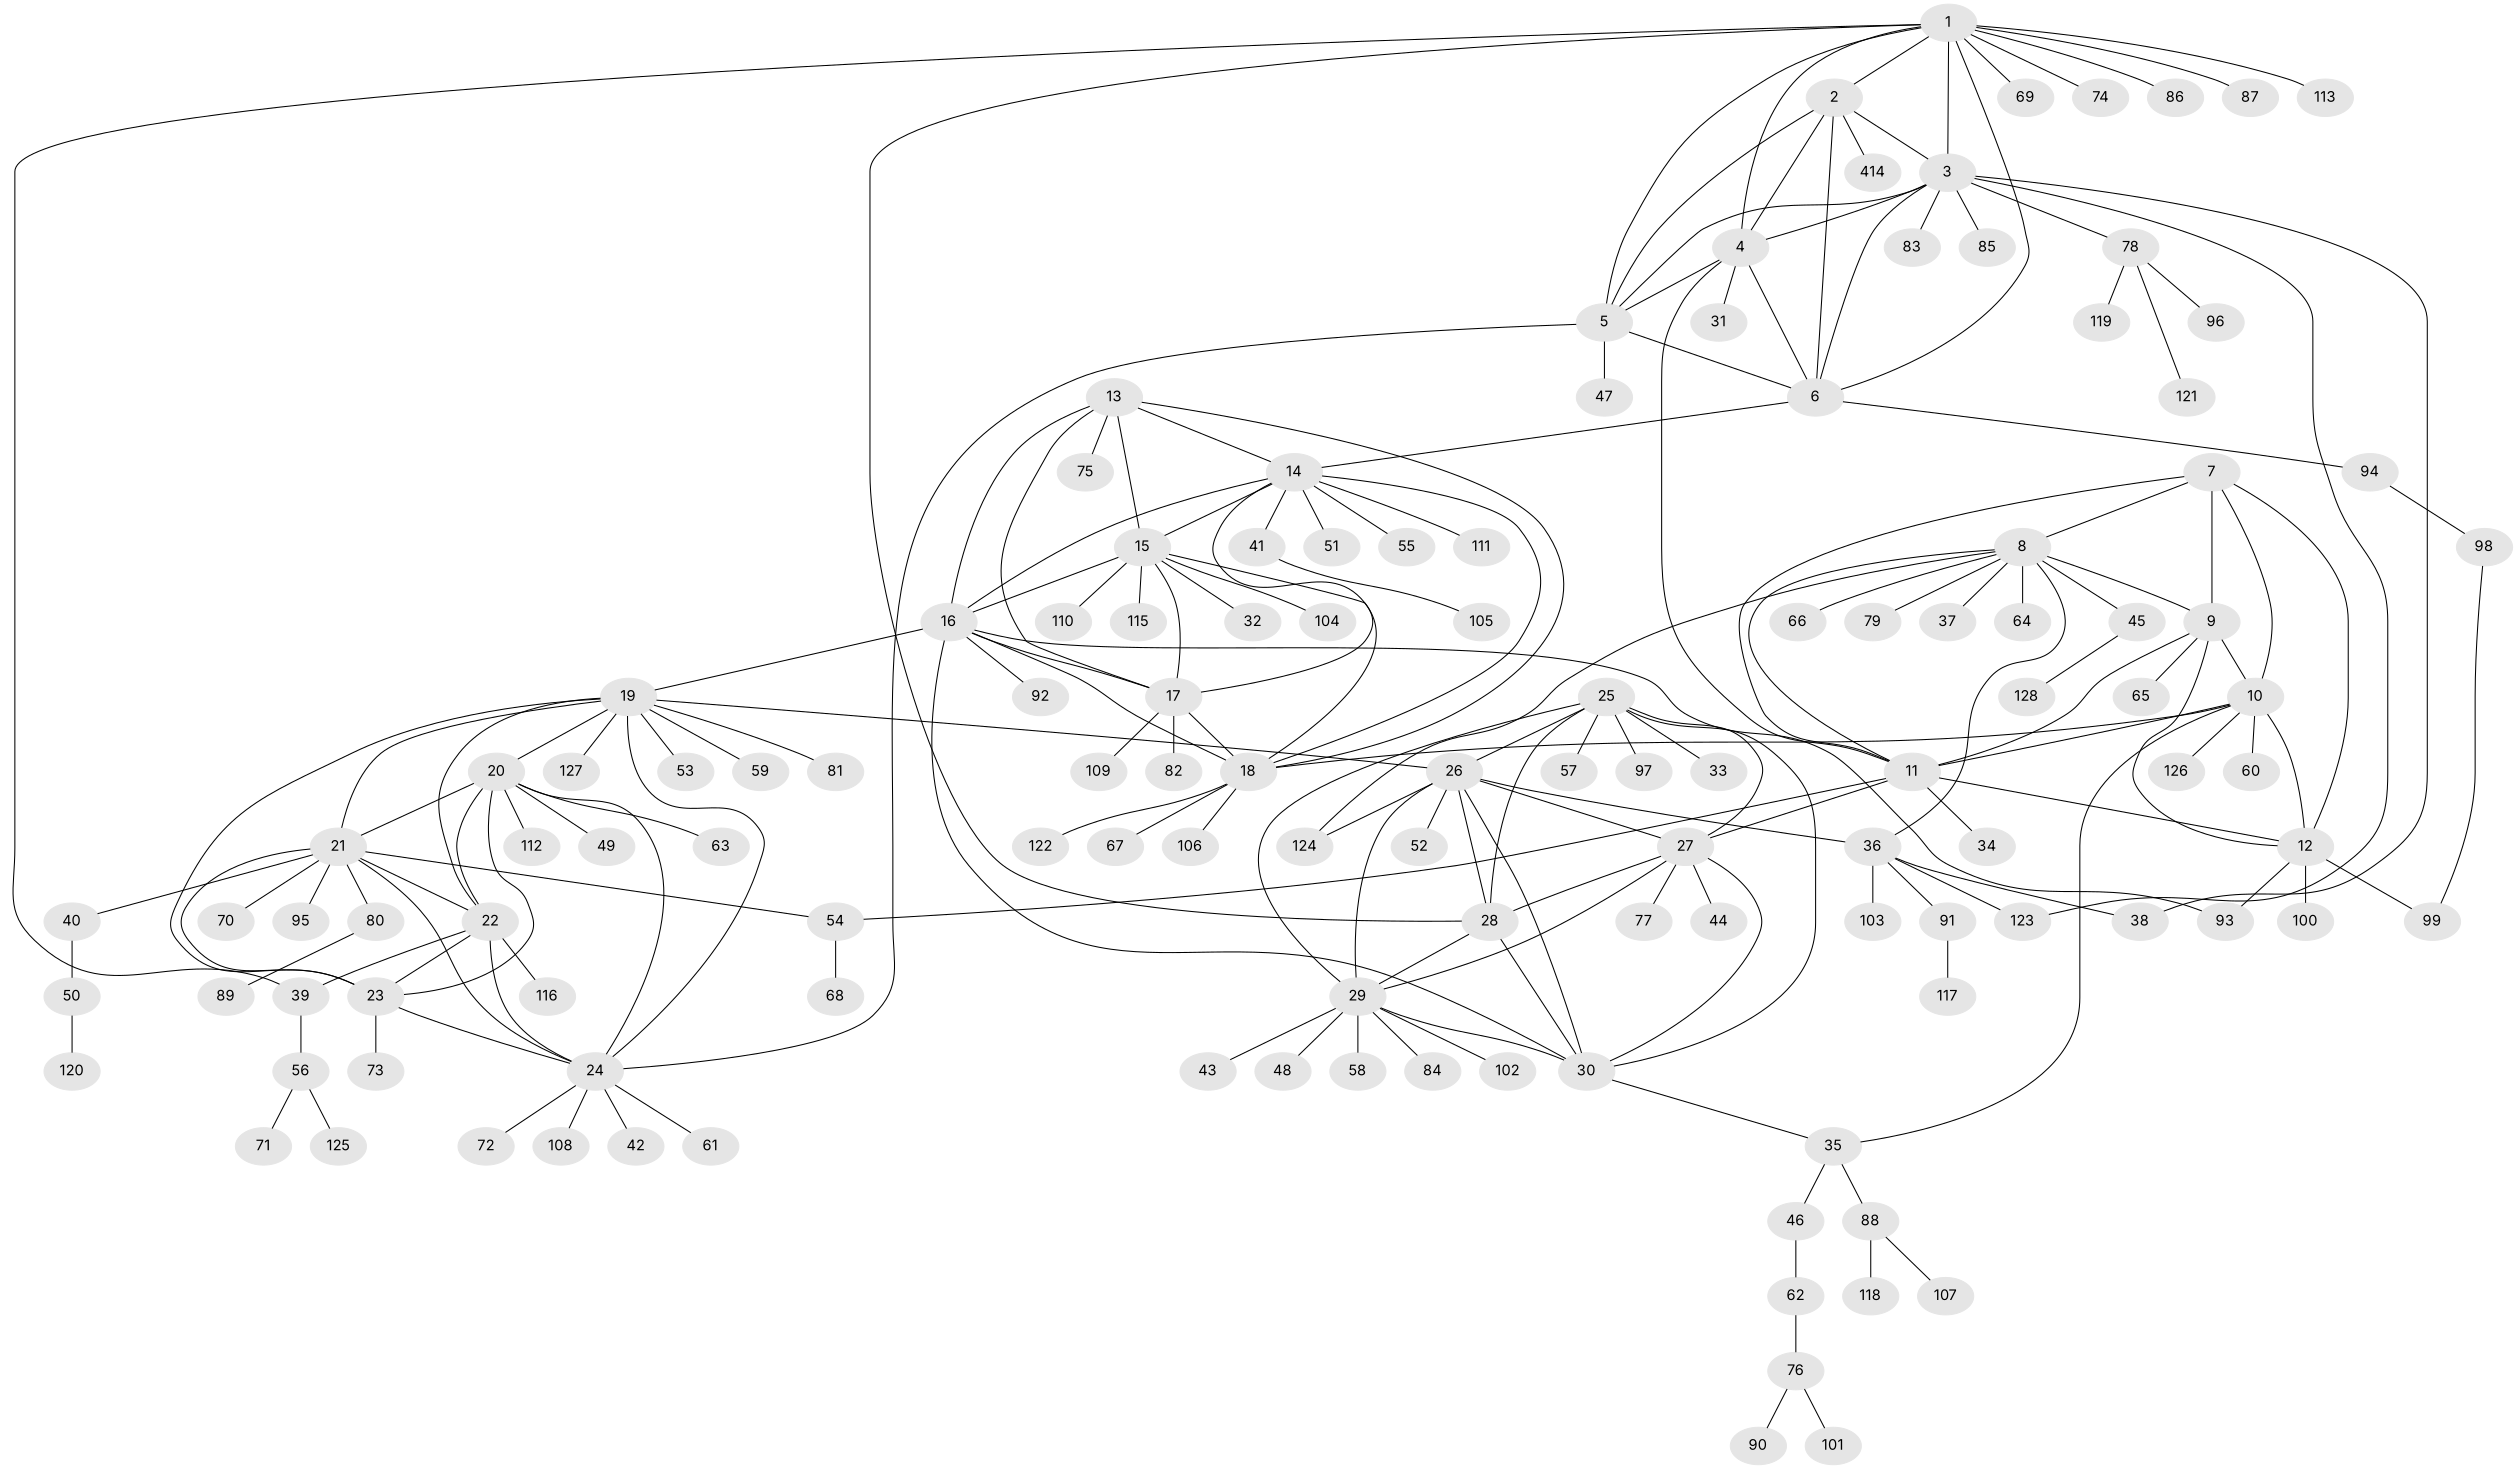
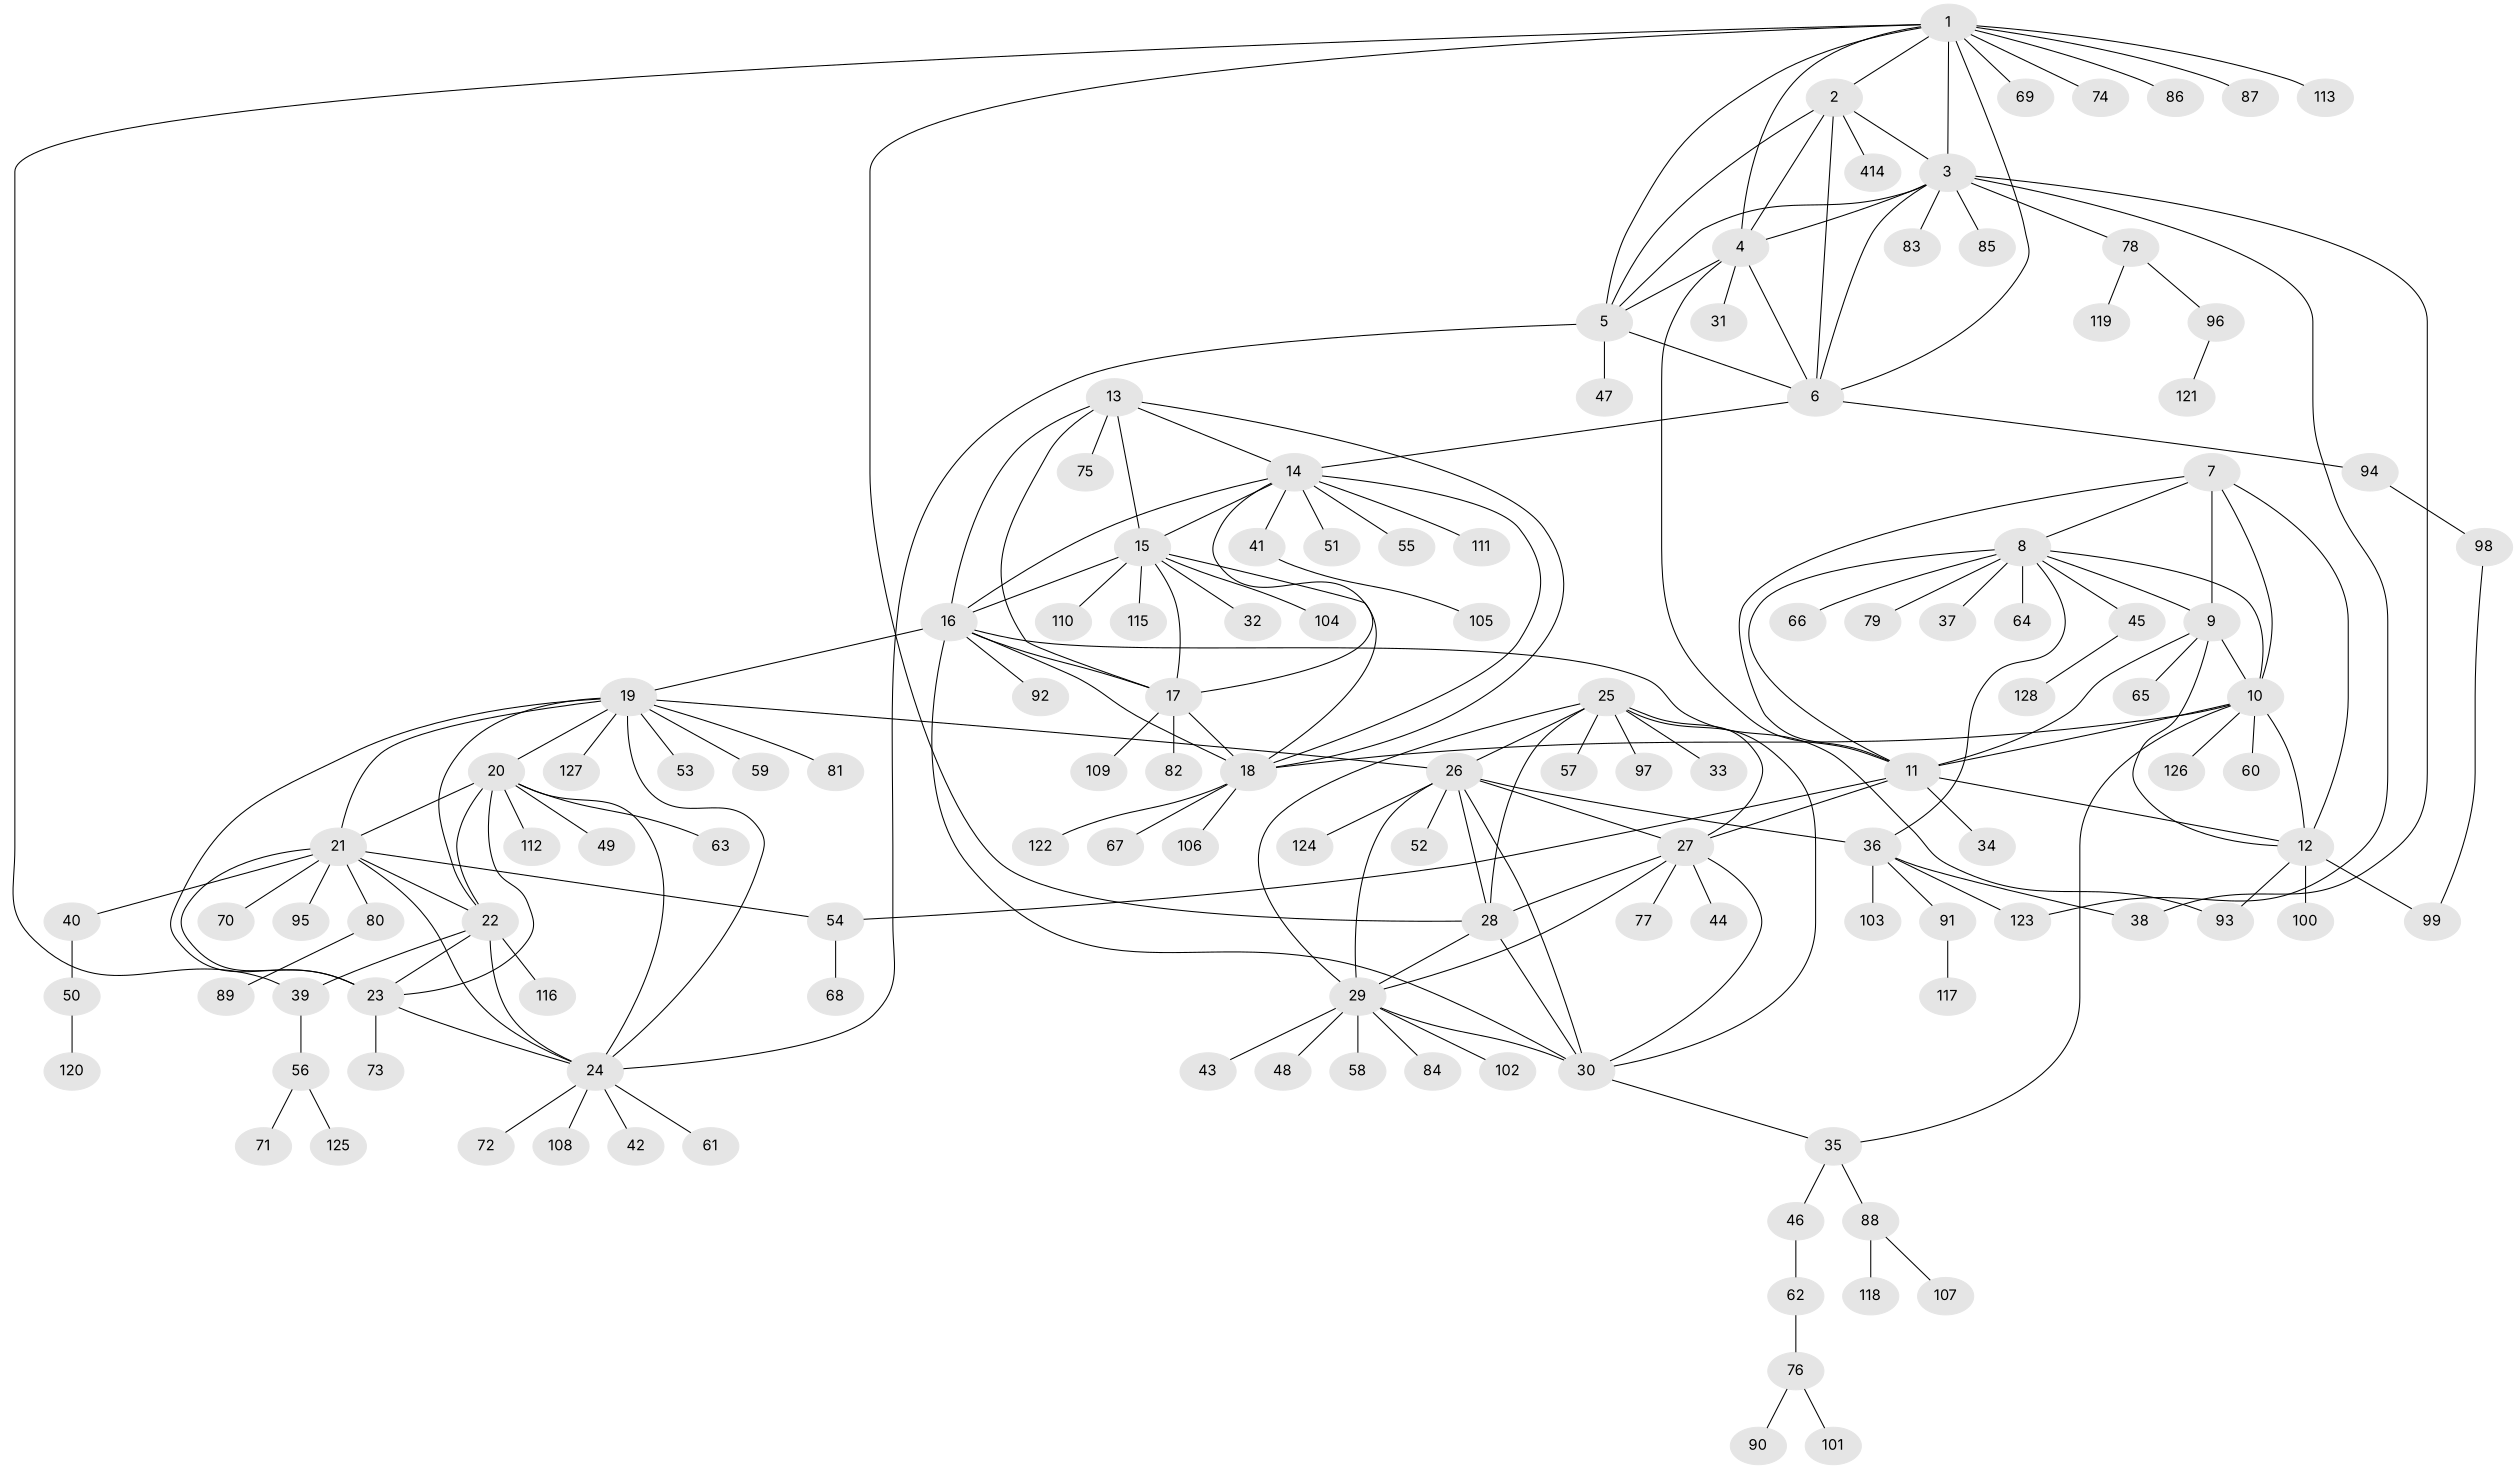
edge "78" -- "121": now "96" -- "121"
edge "8" -- "124": now "8" -- "10"
